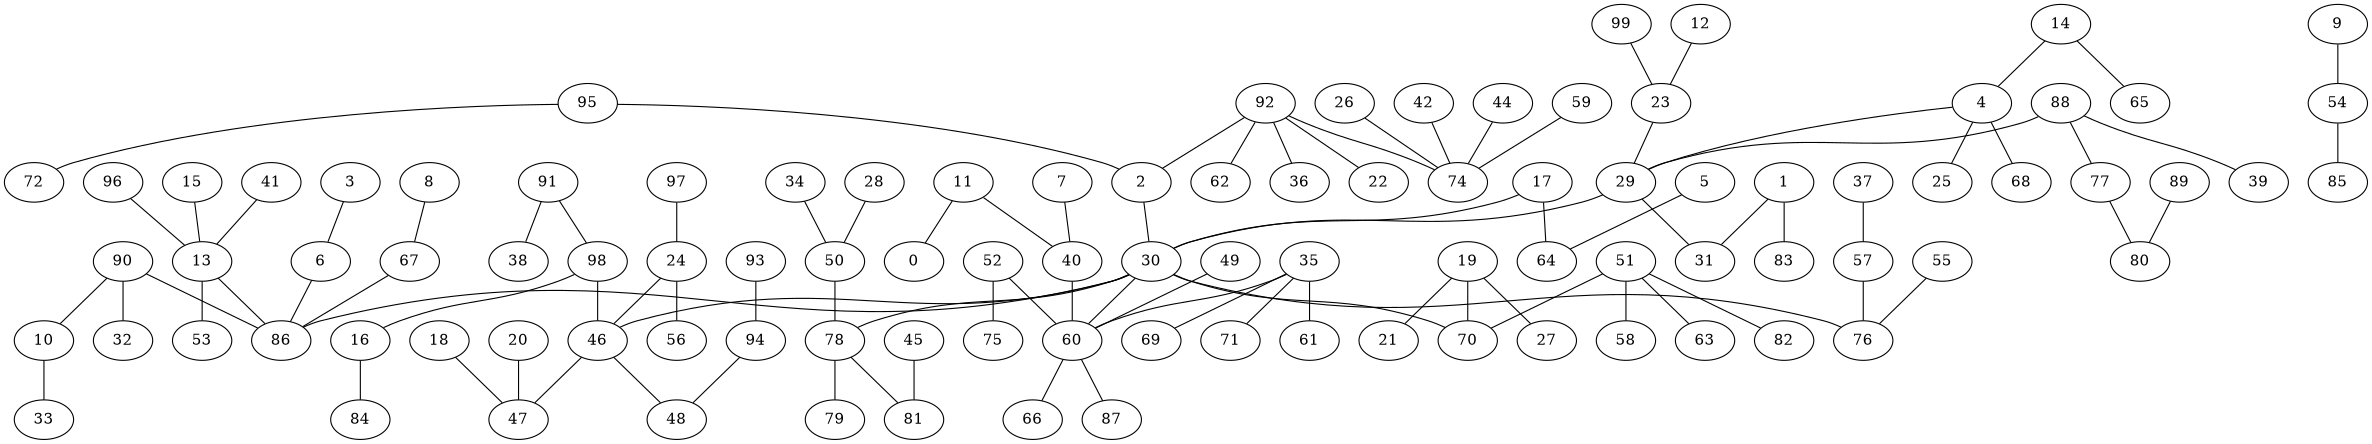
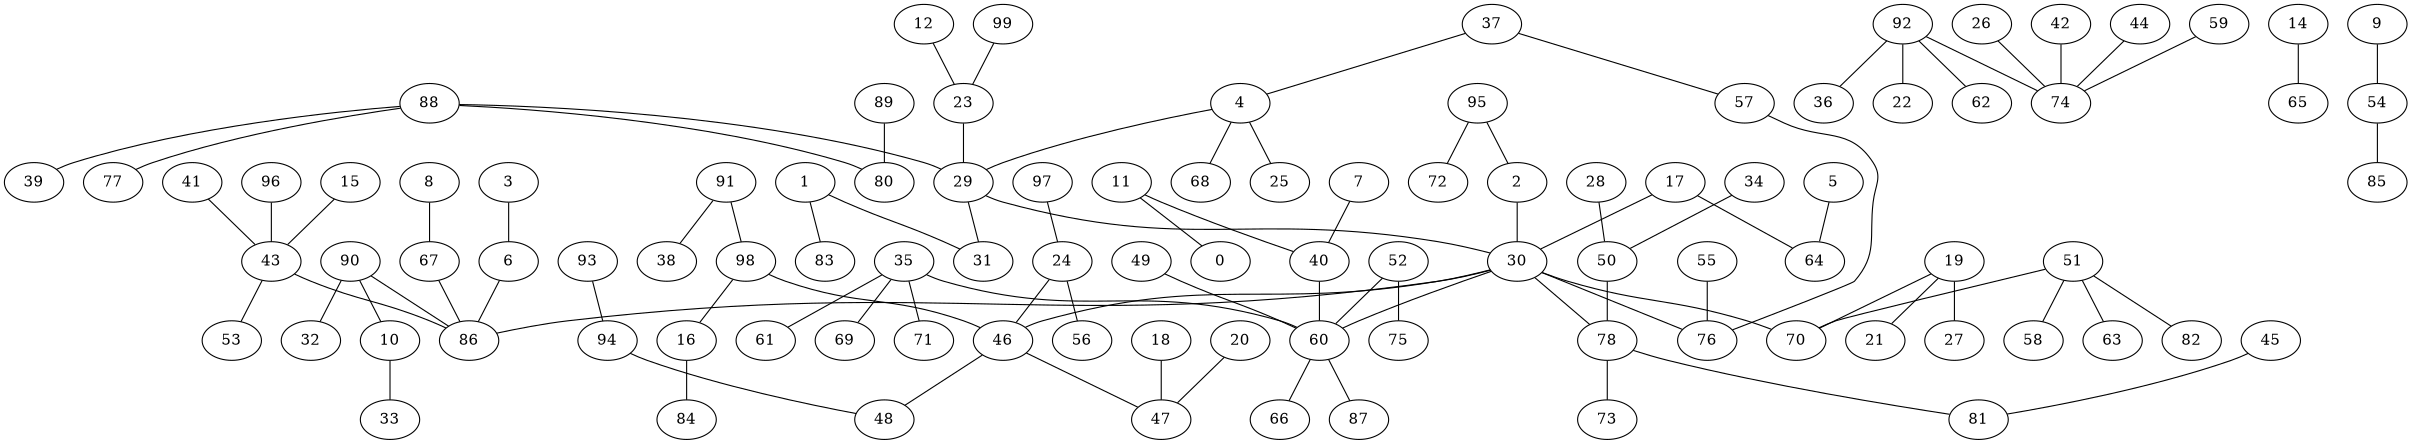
edge "14" -- "4": now "37" -- "4"
edge "92" -- "2": removed
edge "77" -- "80": now "88" -- "80"
node "13": label "13" -> "43"
node "79": label "79" -> "73"
